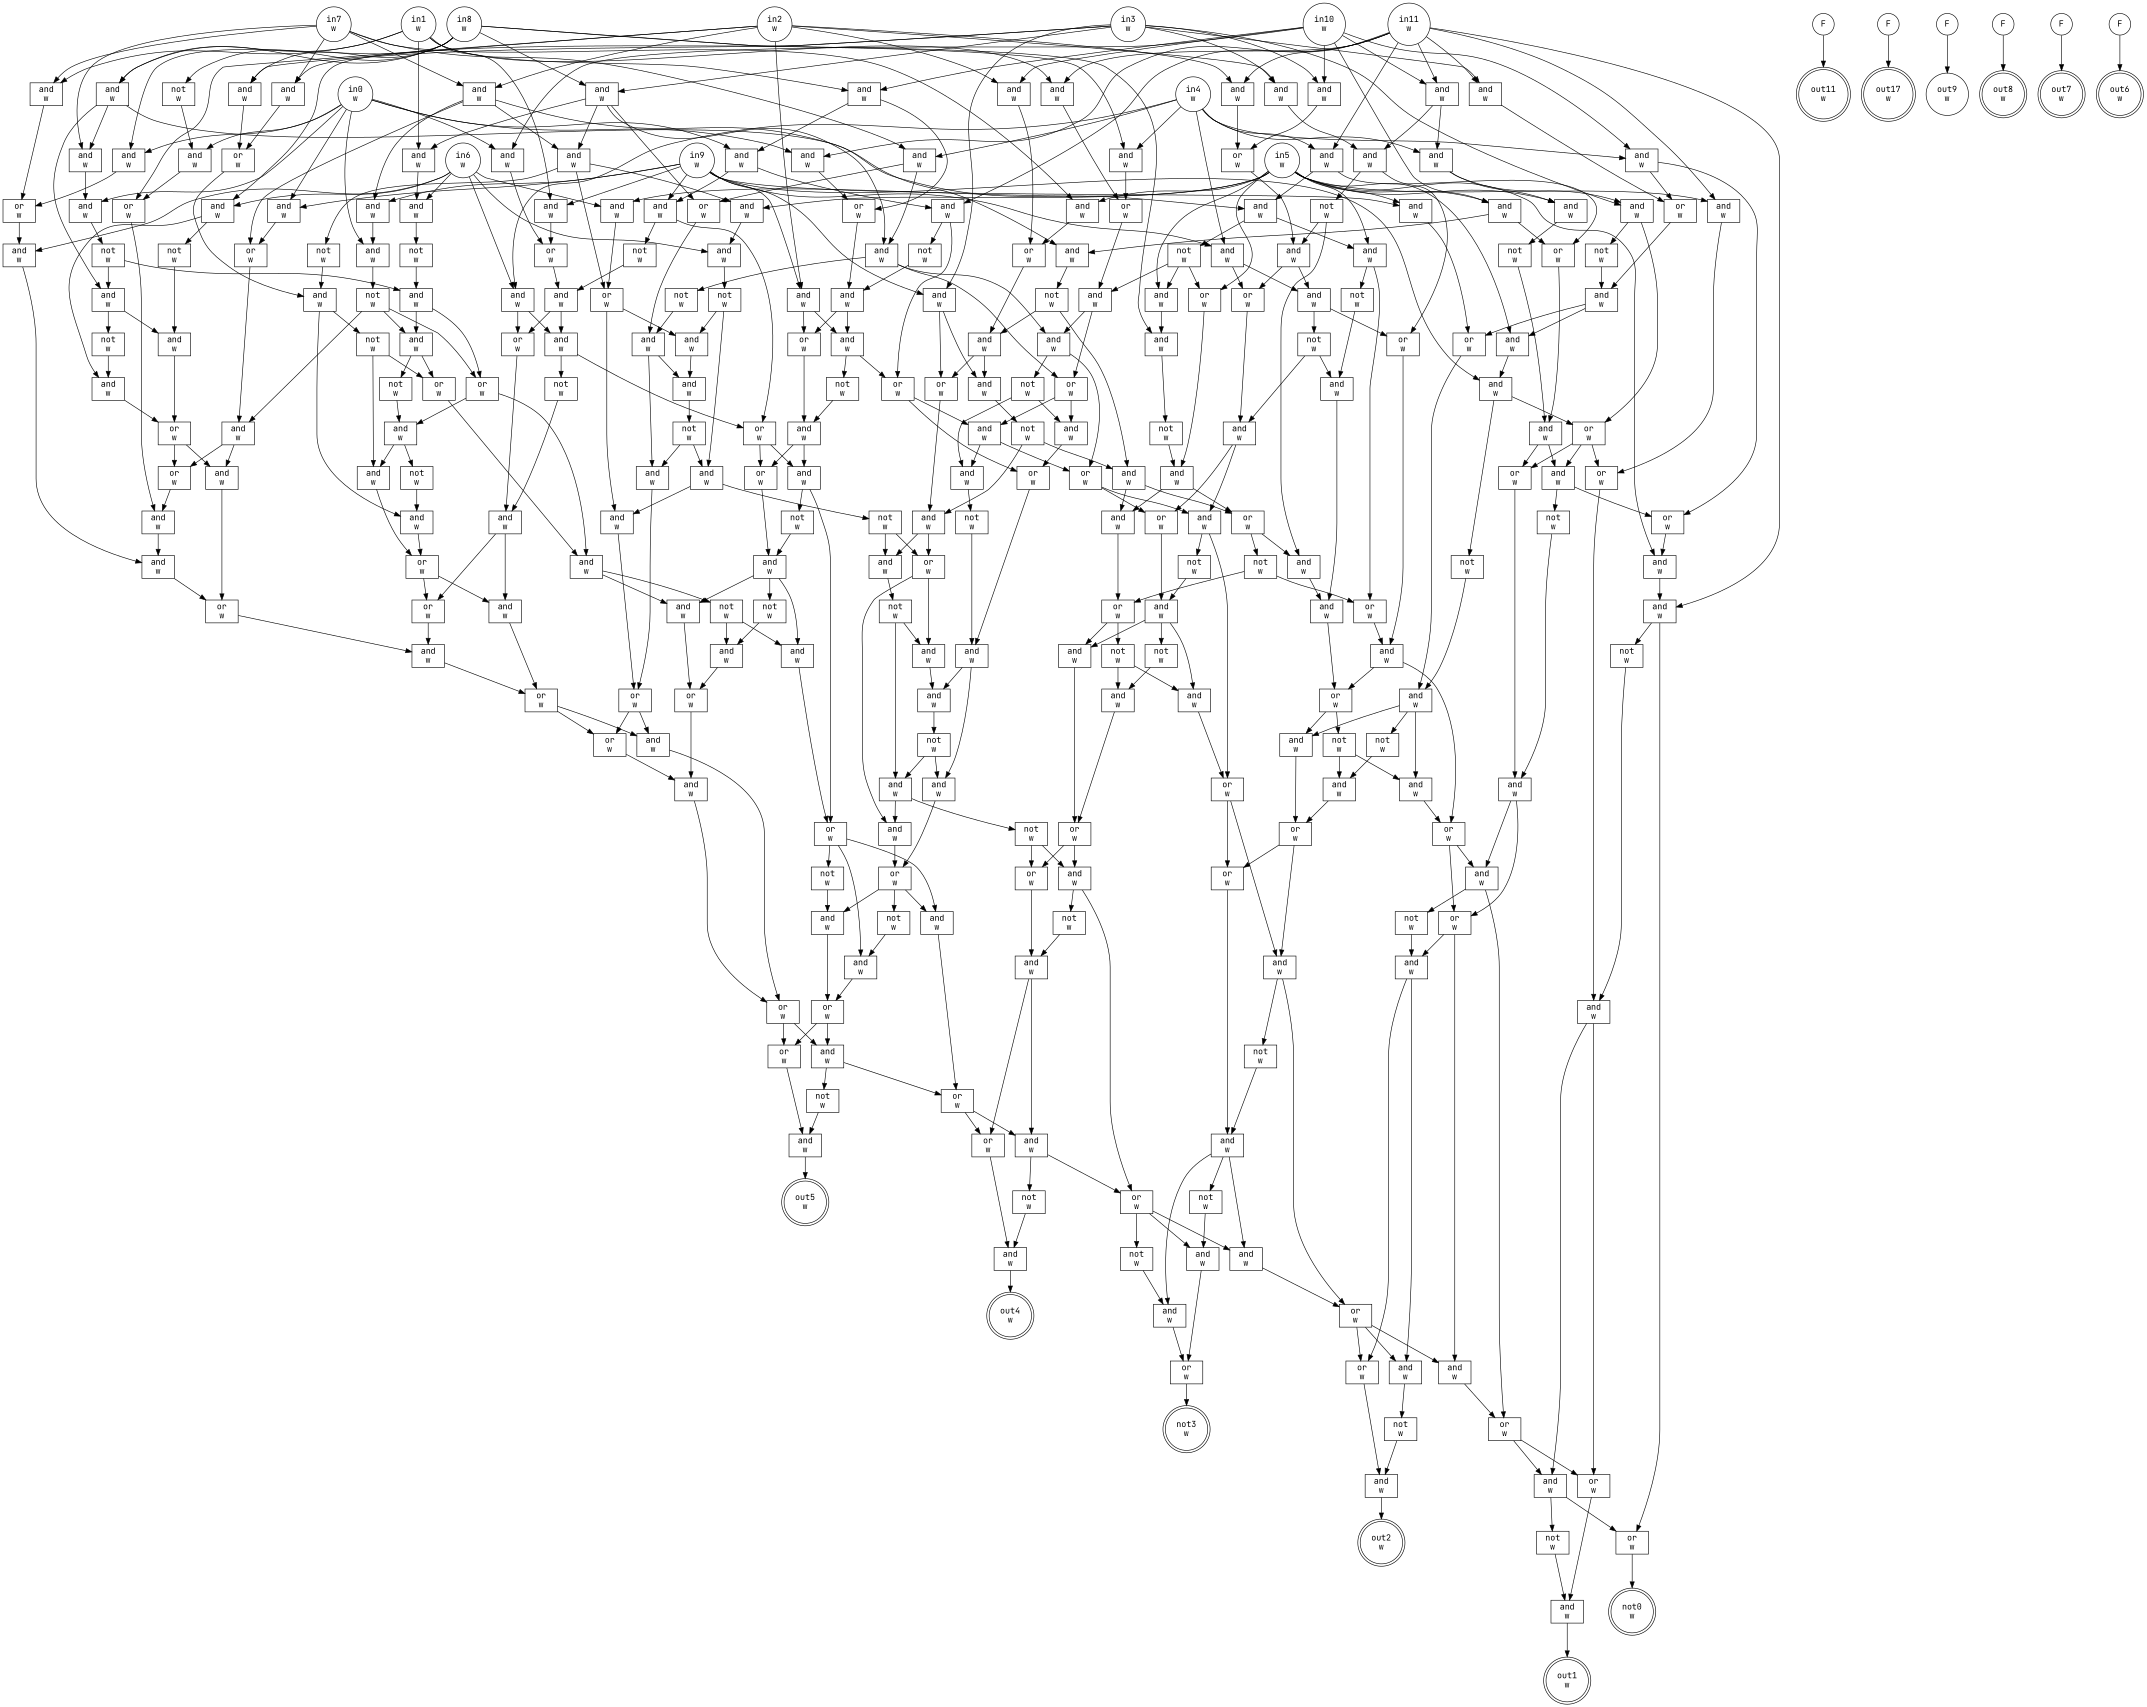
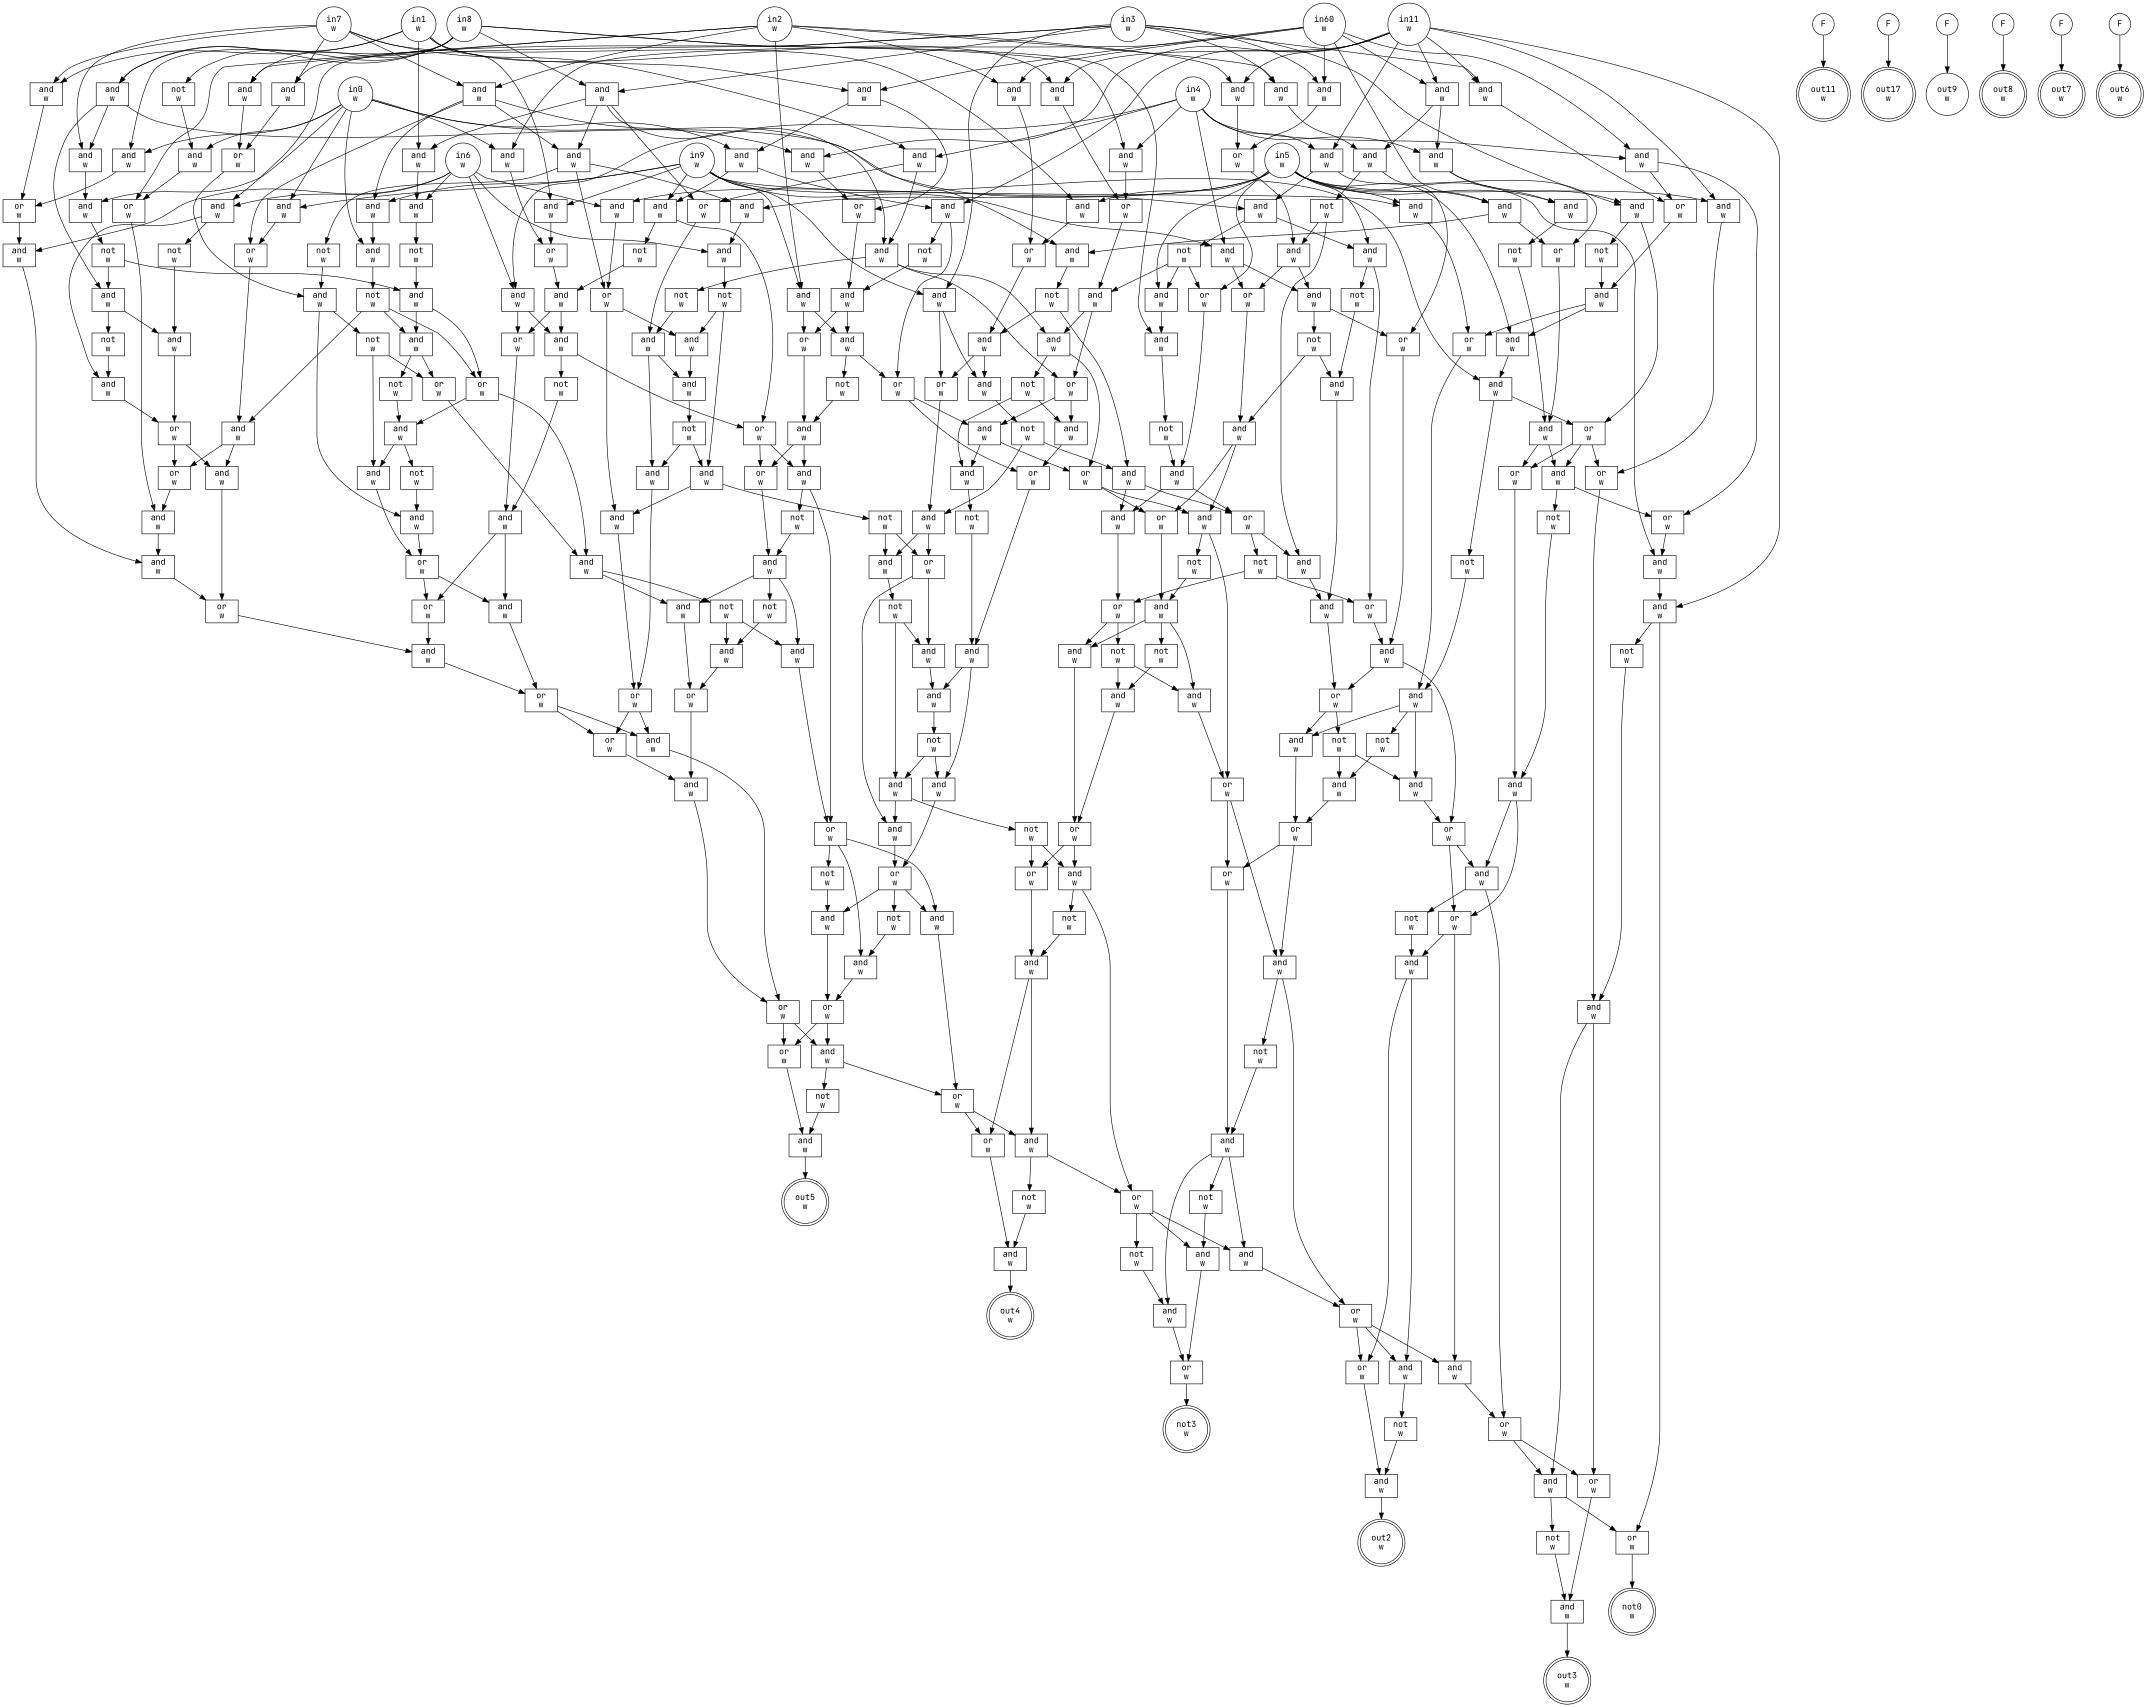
node "in10 w": label "in10 w" -> "in60 w"
node "out1 w": label "out1 w" -> "out3 w"
